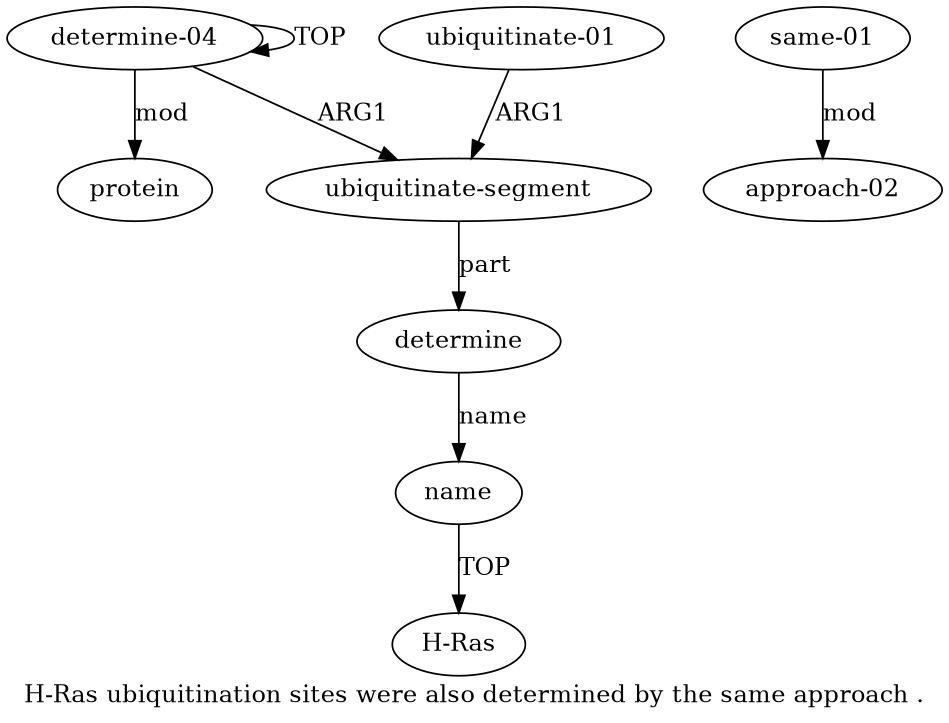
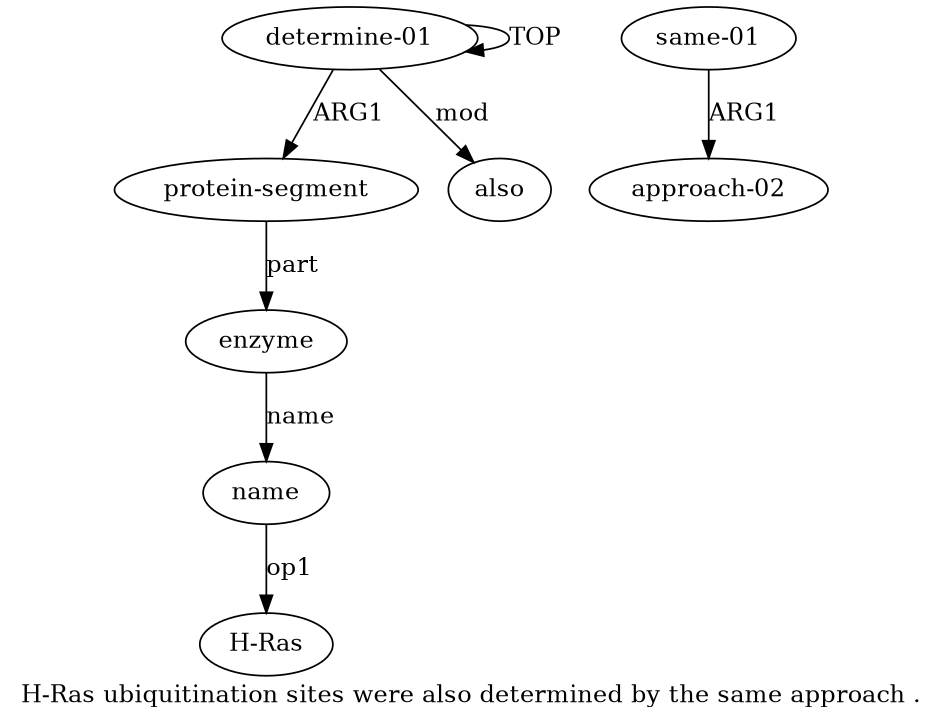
node "determine-04": label "determine-04" -> "determine-01"
node "ubiquitinate-01": removed
edge "same-01" -> "approach-02": label "mod" -> "ARG1"
node "protein": label "protein" -> "also"
node "ubiquitinate-segment": label "ubiquitinate-segment" -> "protein-segment"
node "determine": label "determine" -> "enzyme"
edge "name" -> "H-Ras": label "TOP" -> "op1"
